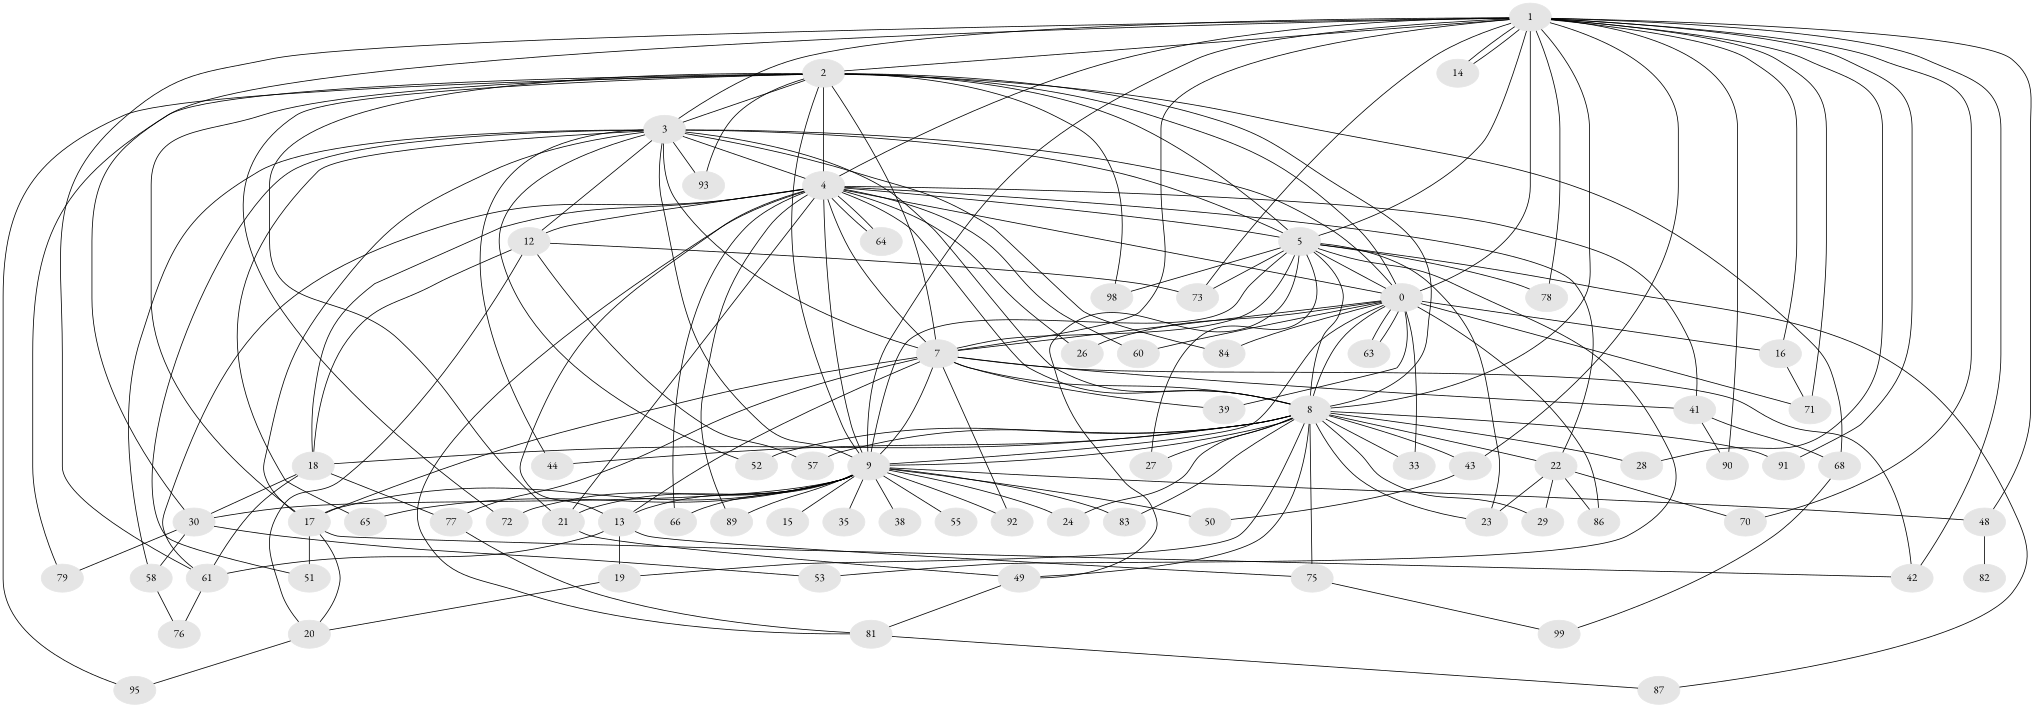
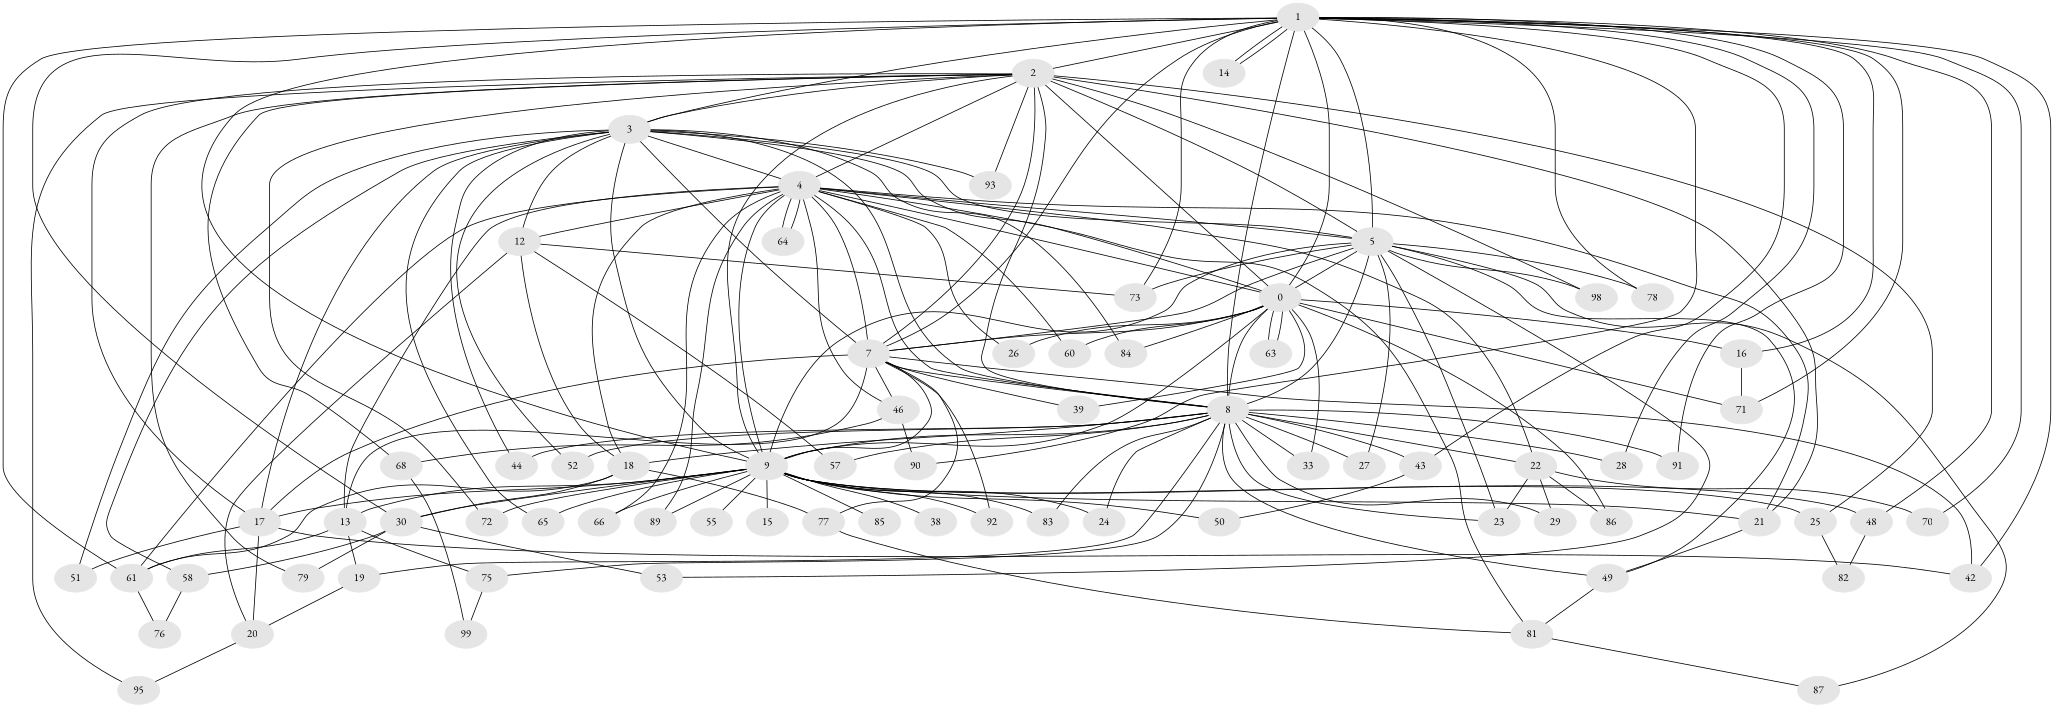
edge "1" -- "4": removed
node "41": label "41" -> "46"
node "35": label "35" -> "85"
node "25": added
